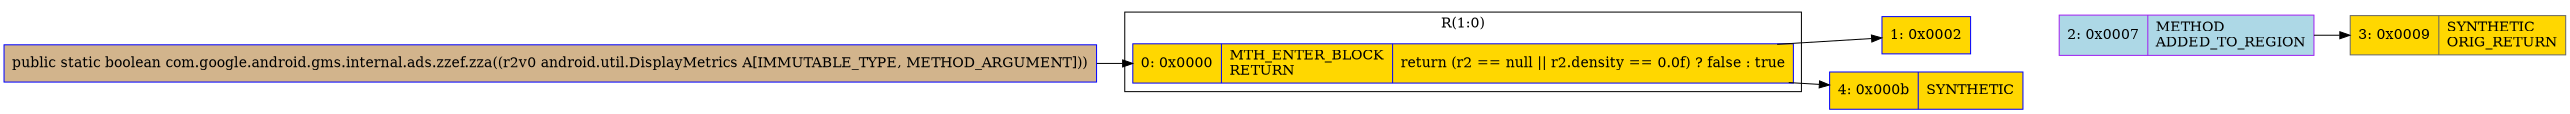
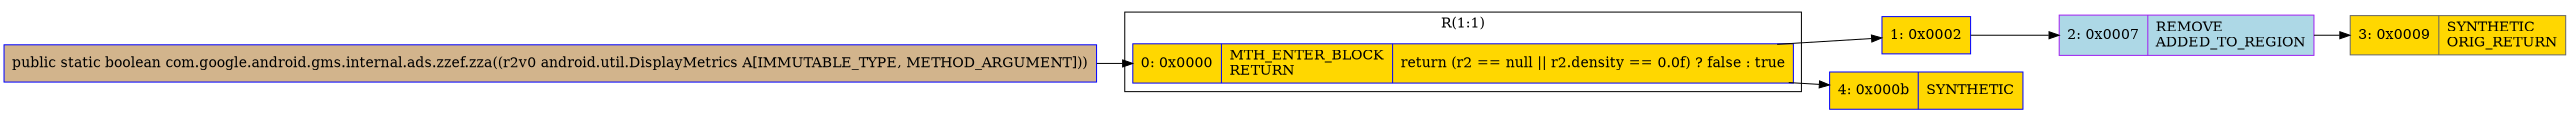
cluster "R(1:0)": label "R(1:0)" -> "R(1:1)"
node "2: 0x0007": text "METHOD" -> "REMOVE"
edge "1: 0x0002" -> "2: 0x0007": added
